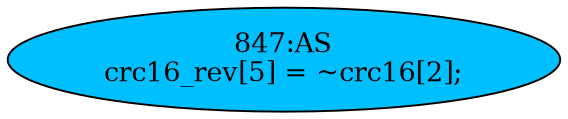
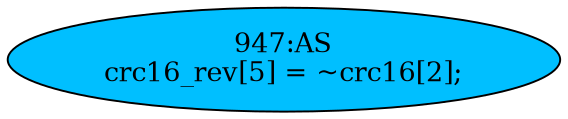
node "847:AS crc16_rev[5] = ~crc16[2];": label "847:AS crc16_rev[5] = ~crc16[2];" -> "947:AS crc16_rev[5] = ~crc16[2];"
